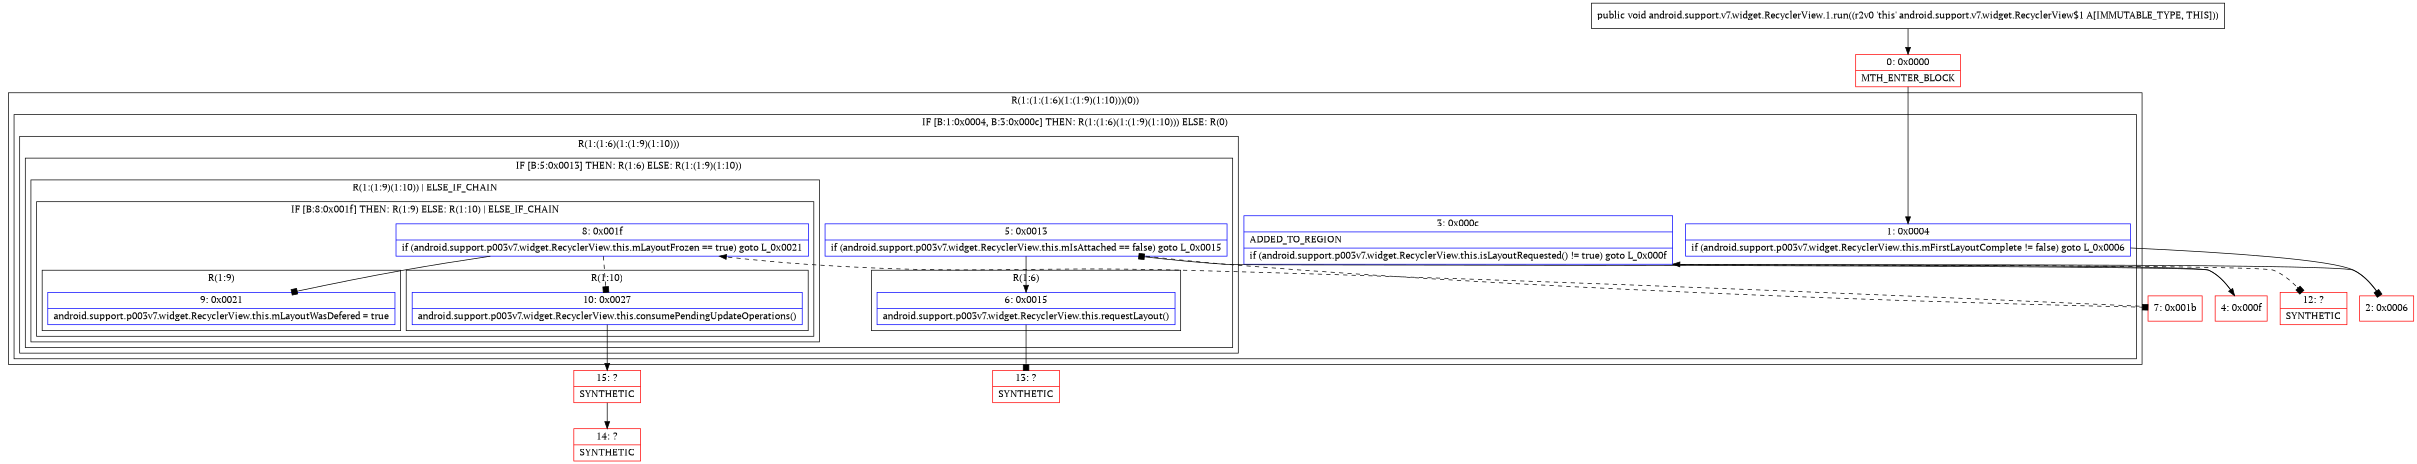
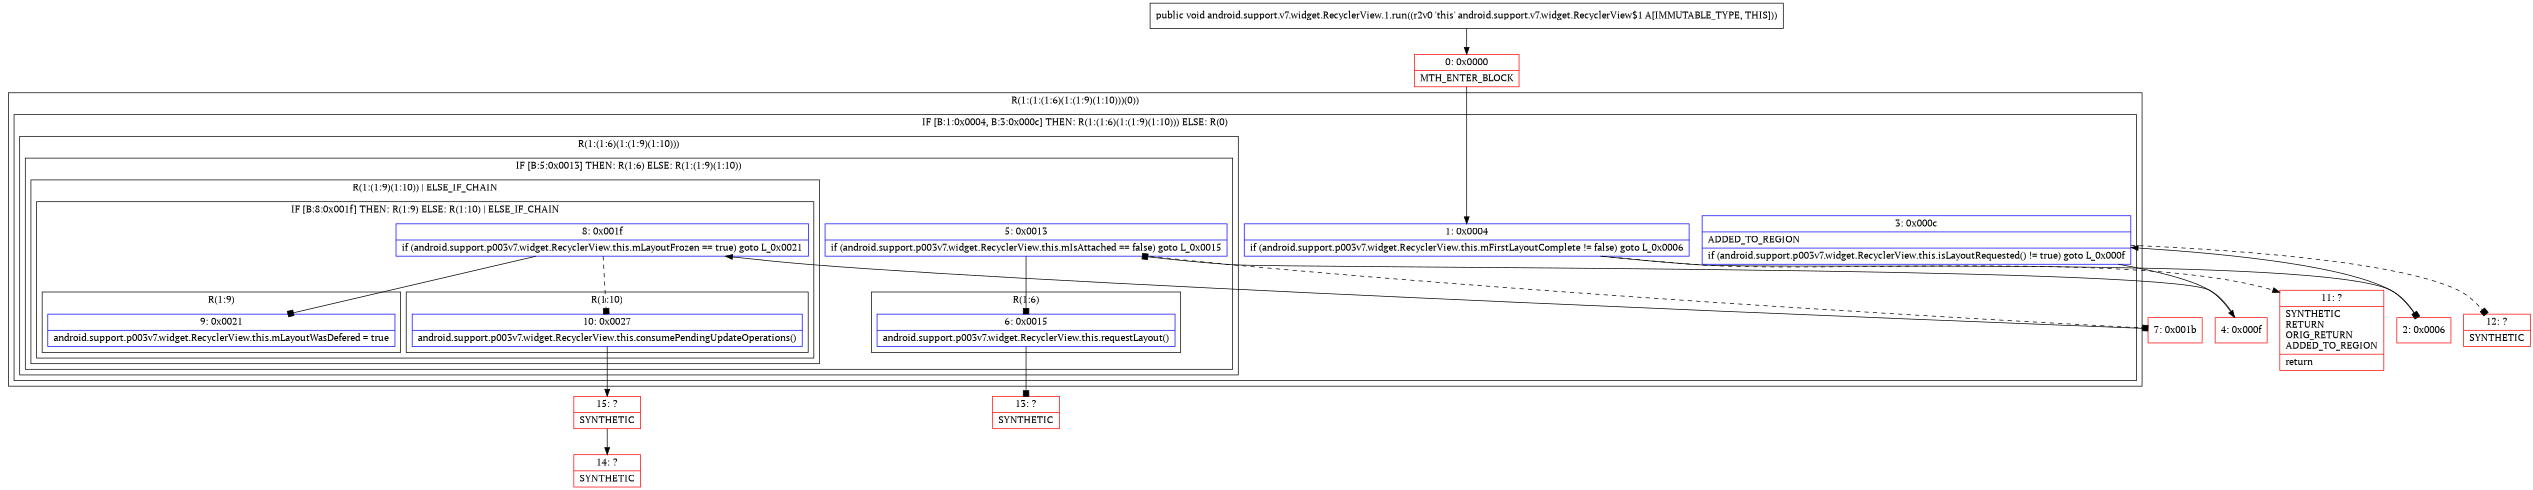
edge "5: 0x0013" -> "6: 0x0015": arrowhead normal -> box
edge "7: 0x001b" -> "8: 0x001f": style dashed -> solid
node "11: ?": added
